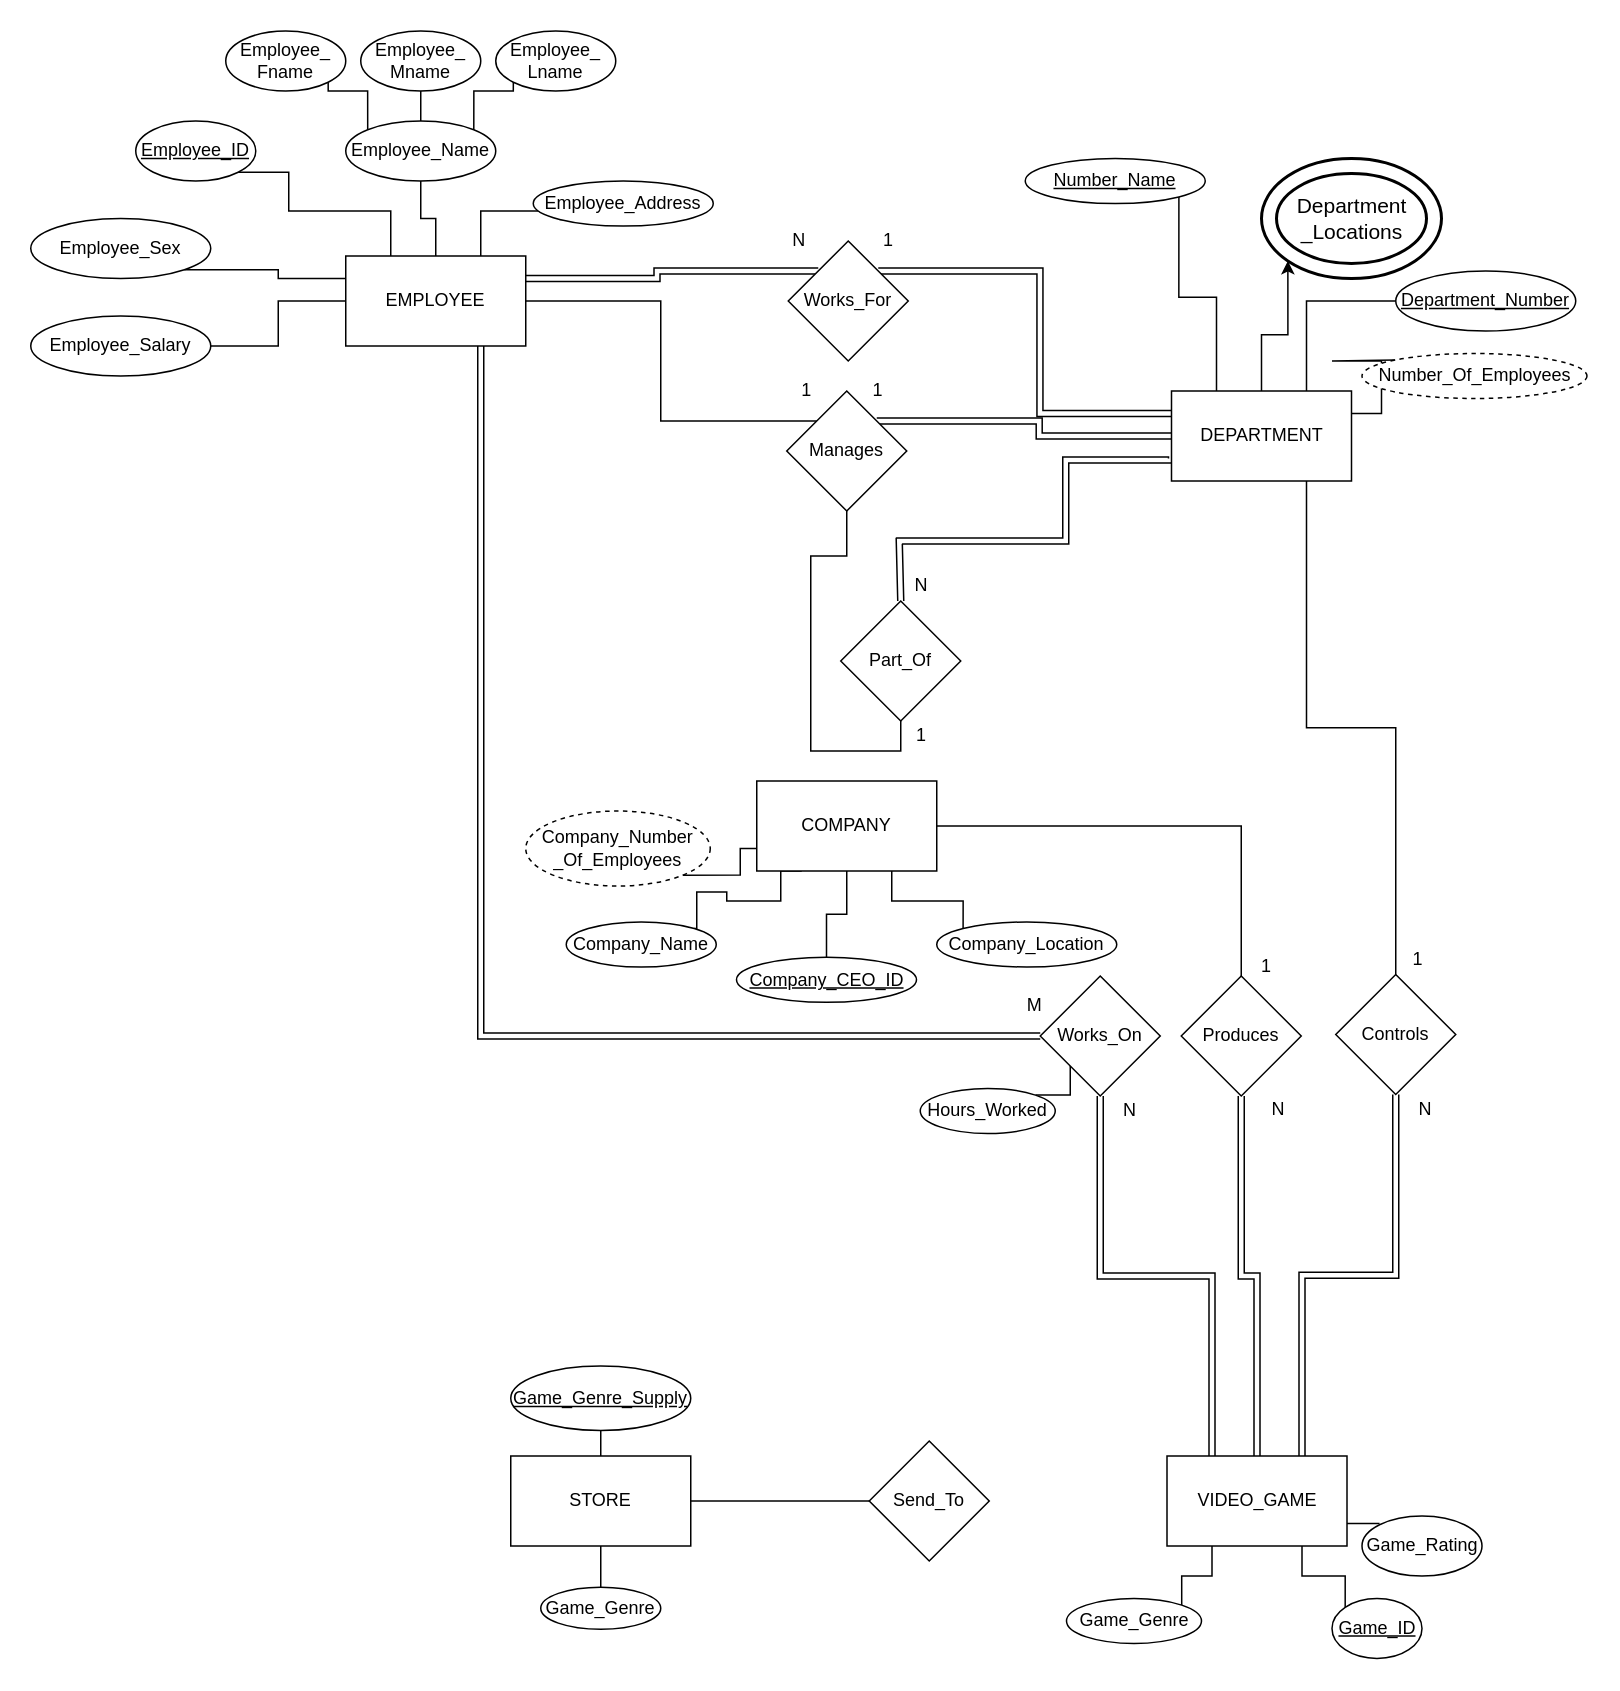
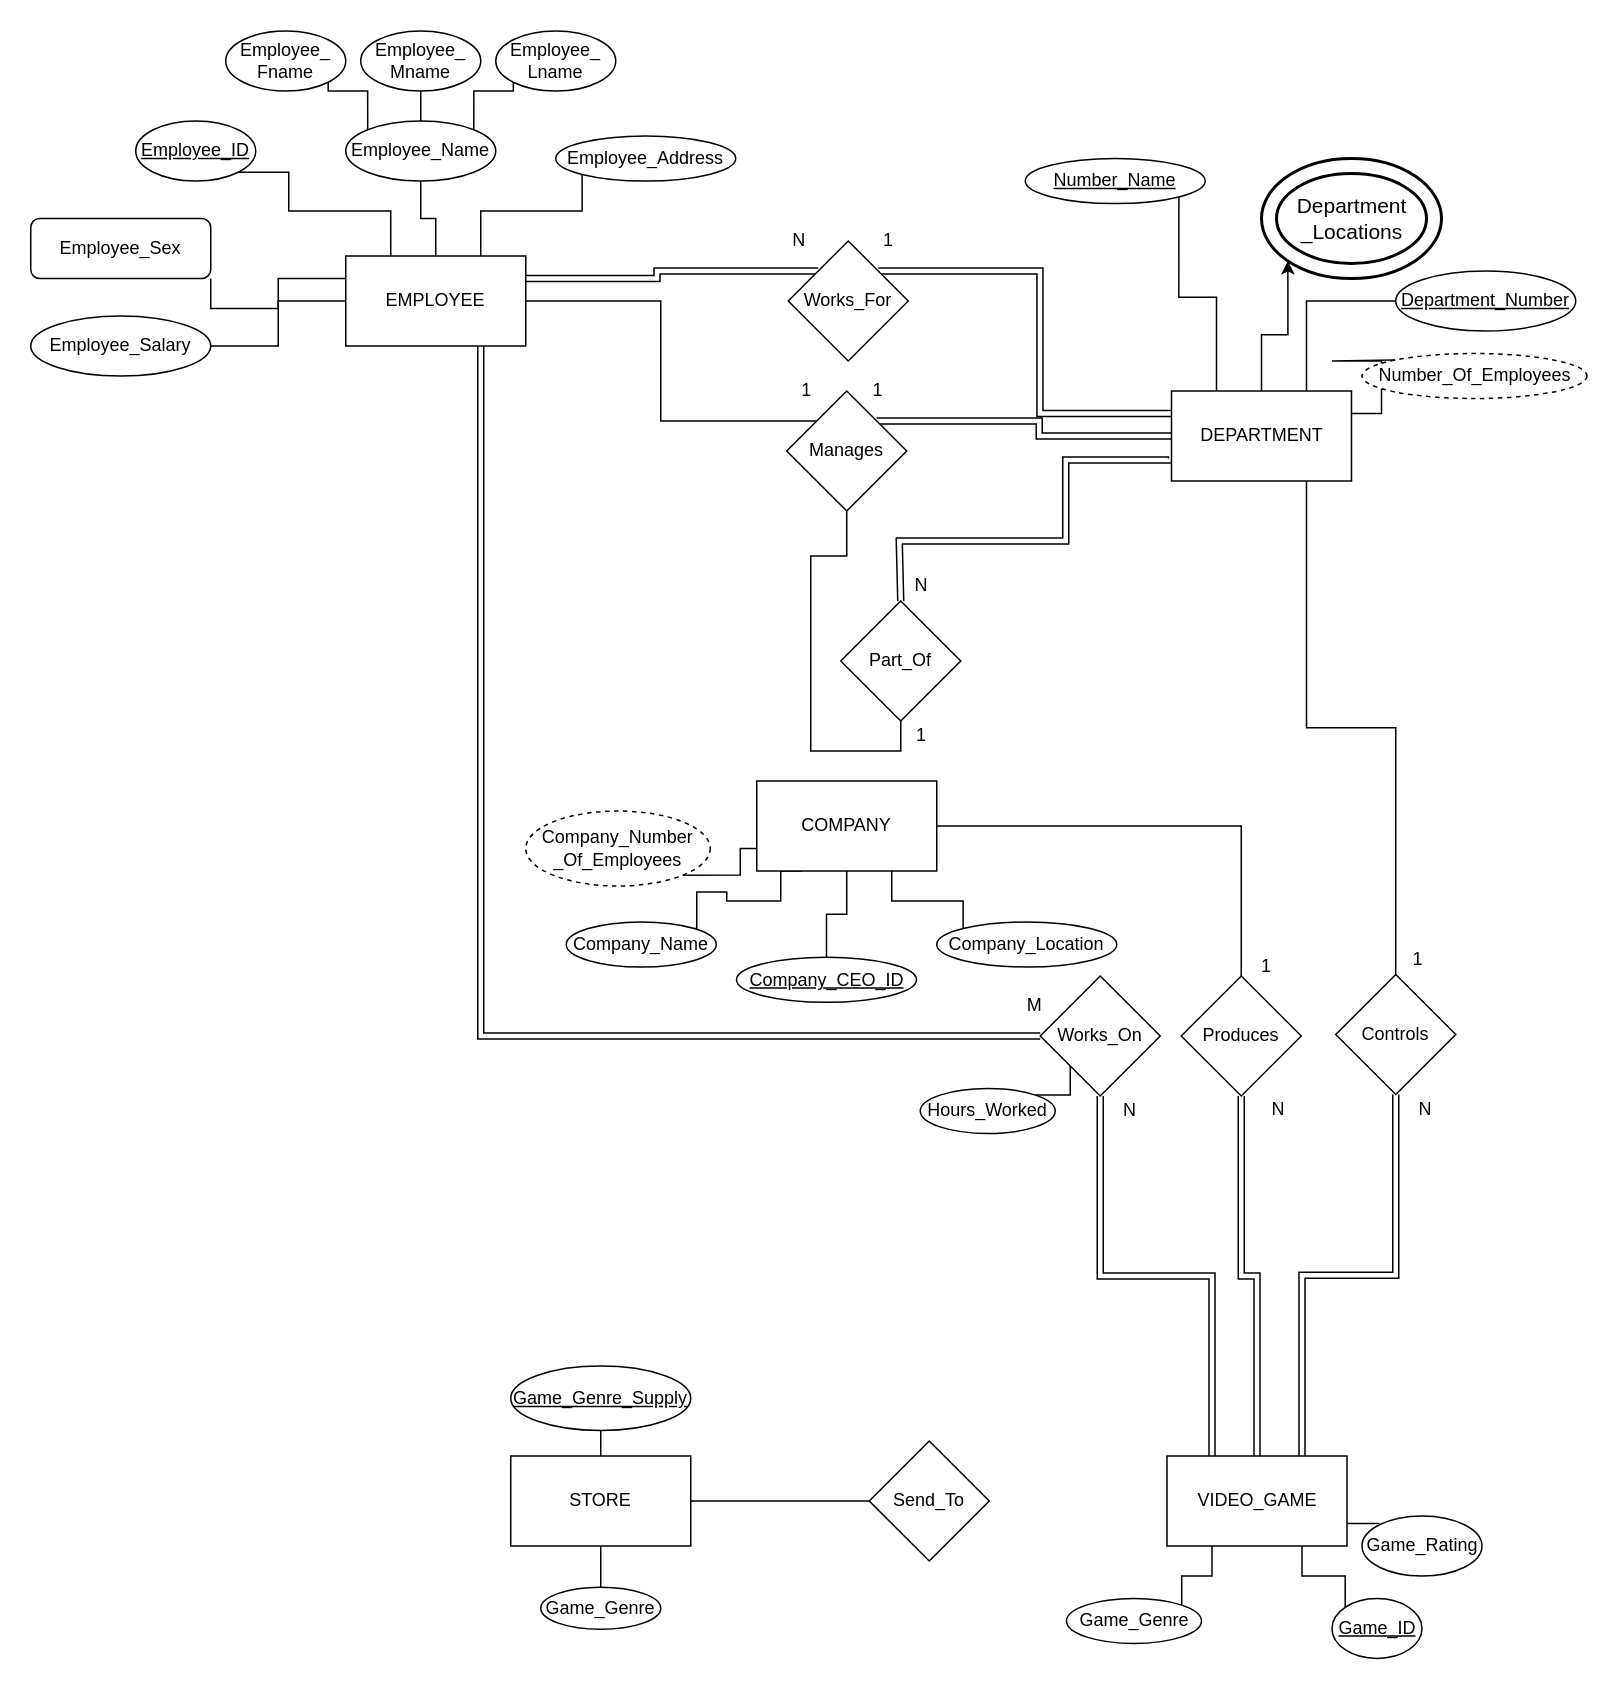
node "Employee_Address": moved (623, 203) -> (646, 158)
node "Employee_Sex": shape ellipse -> rounded rectangle
